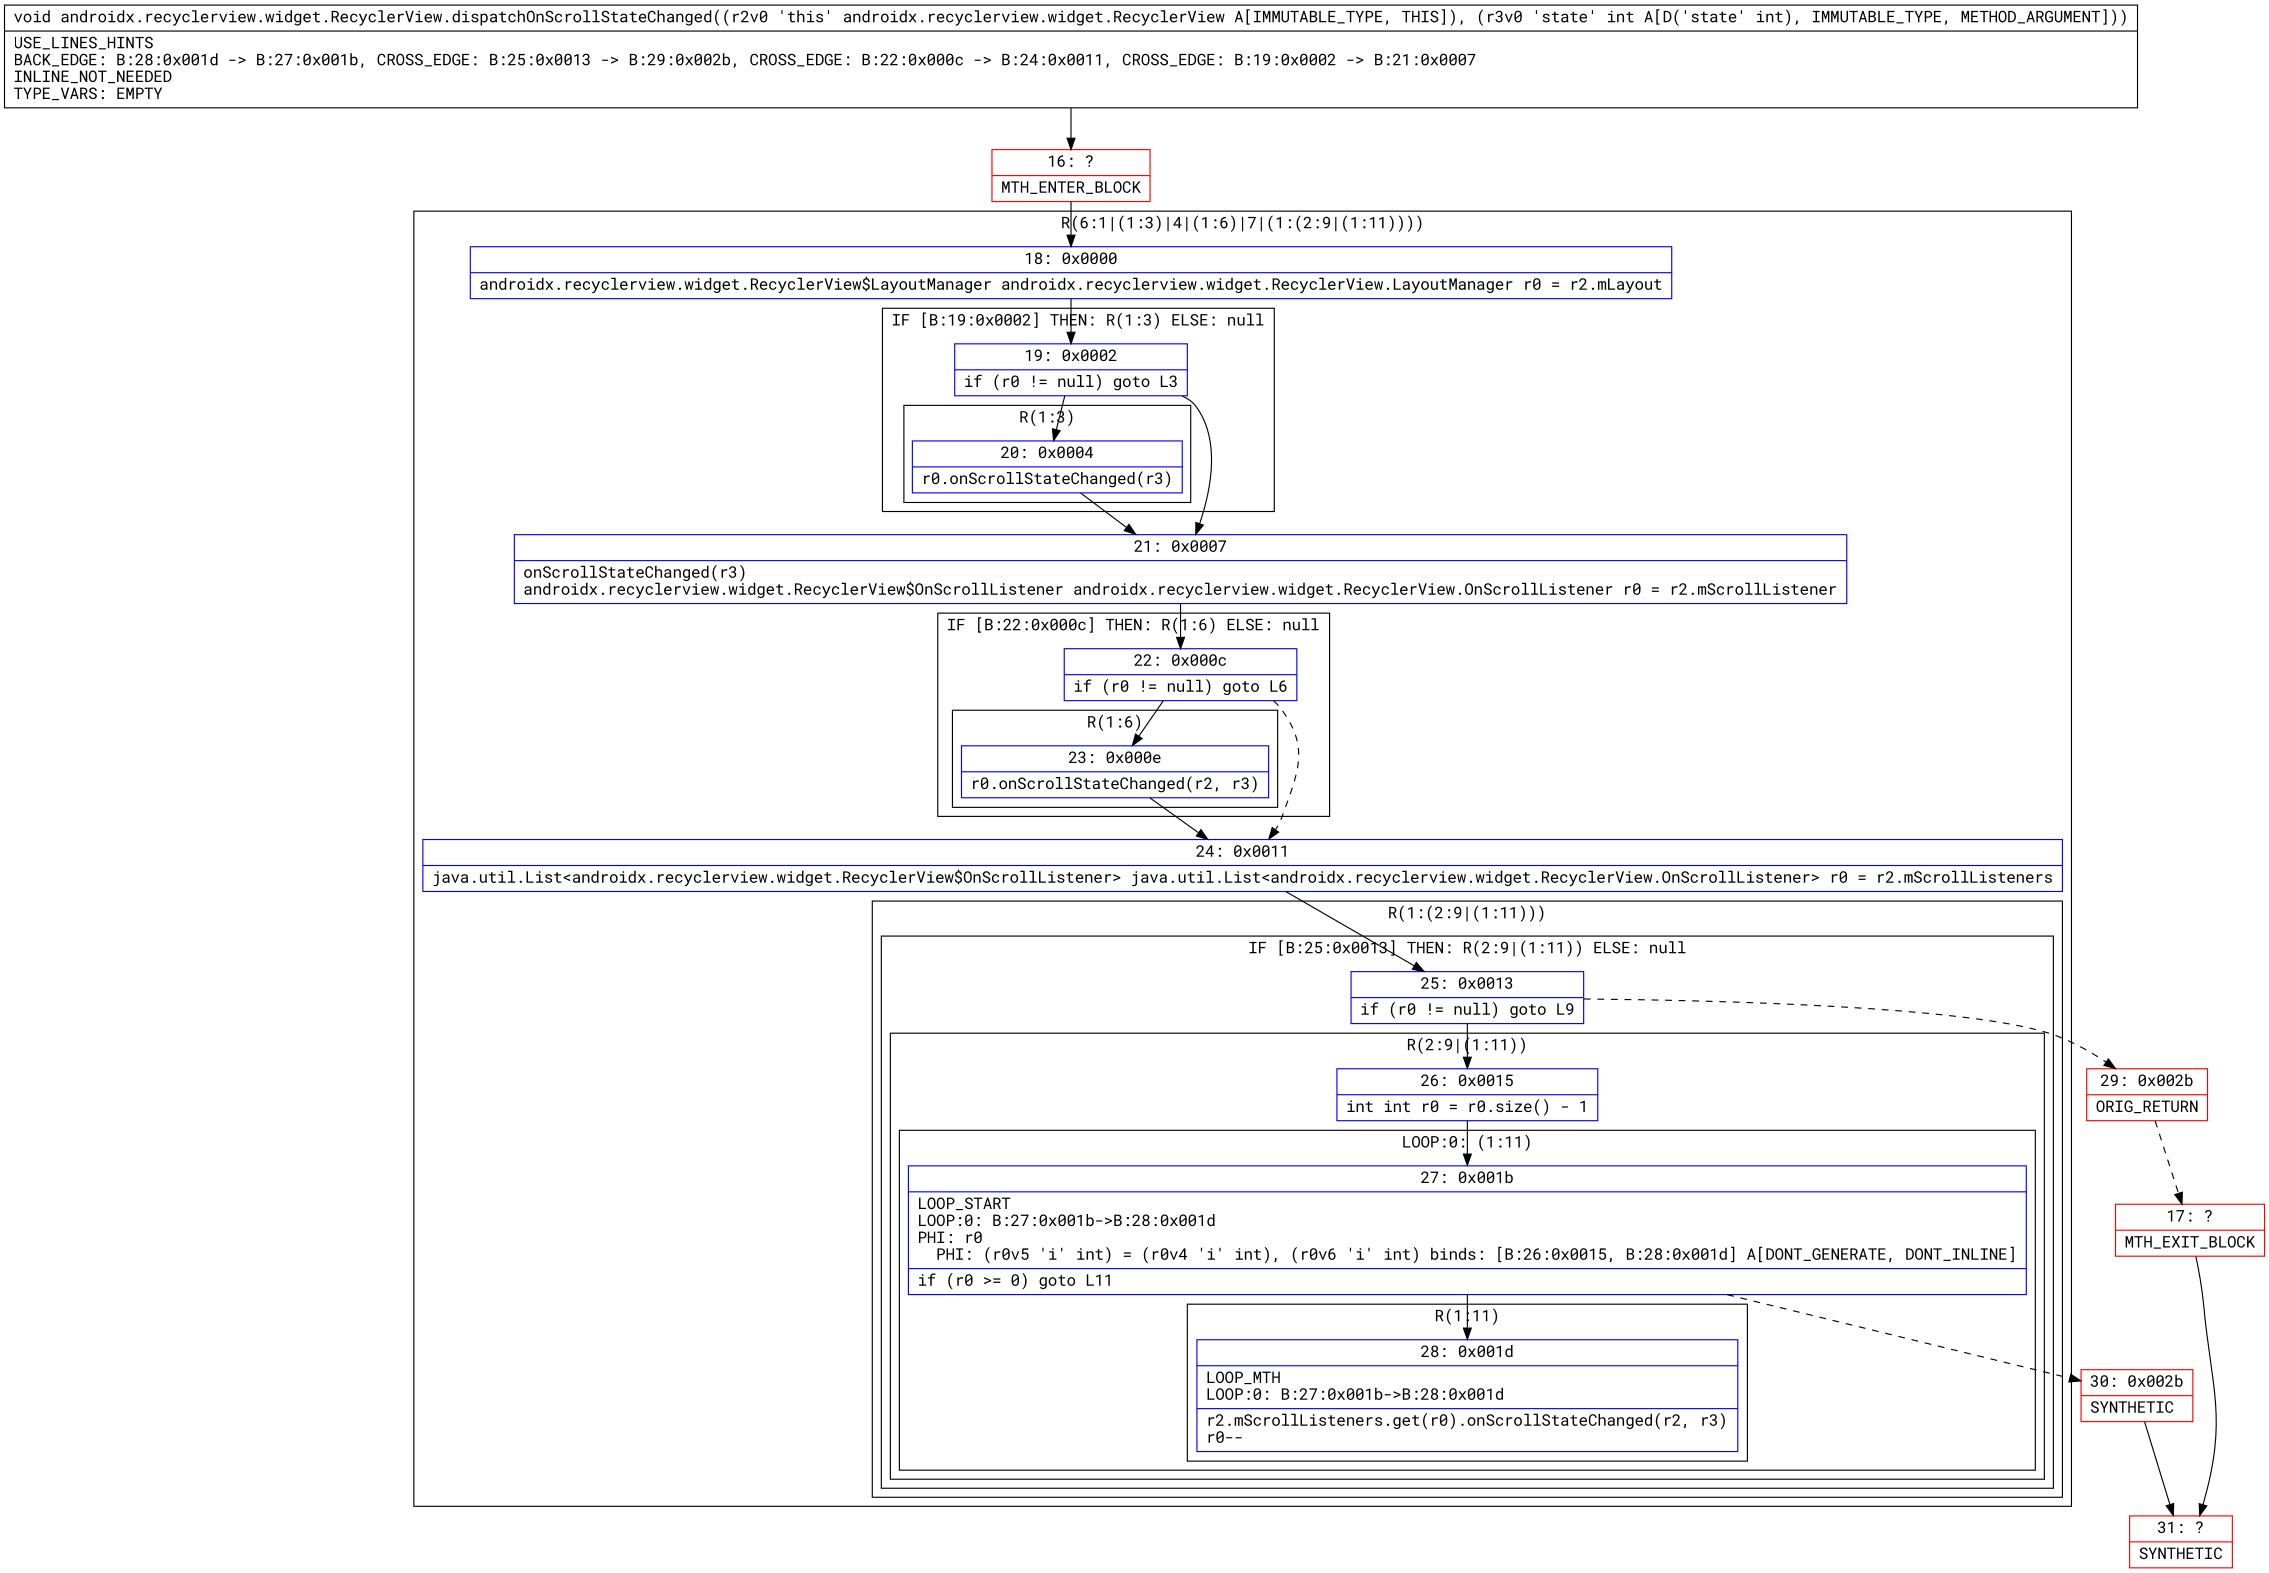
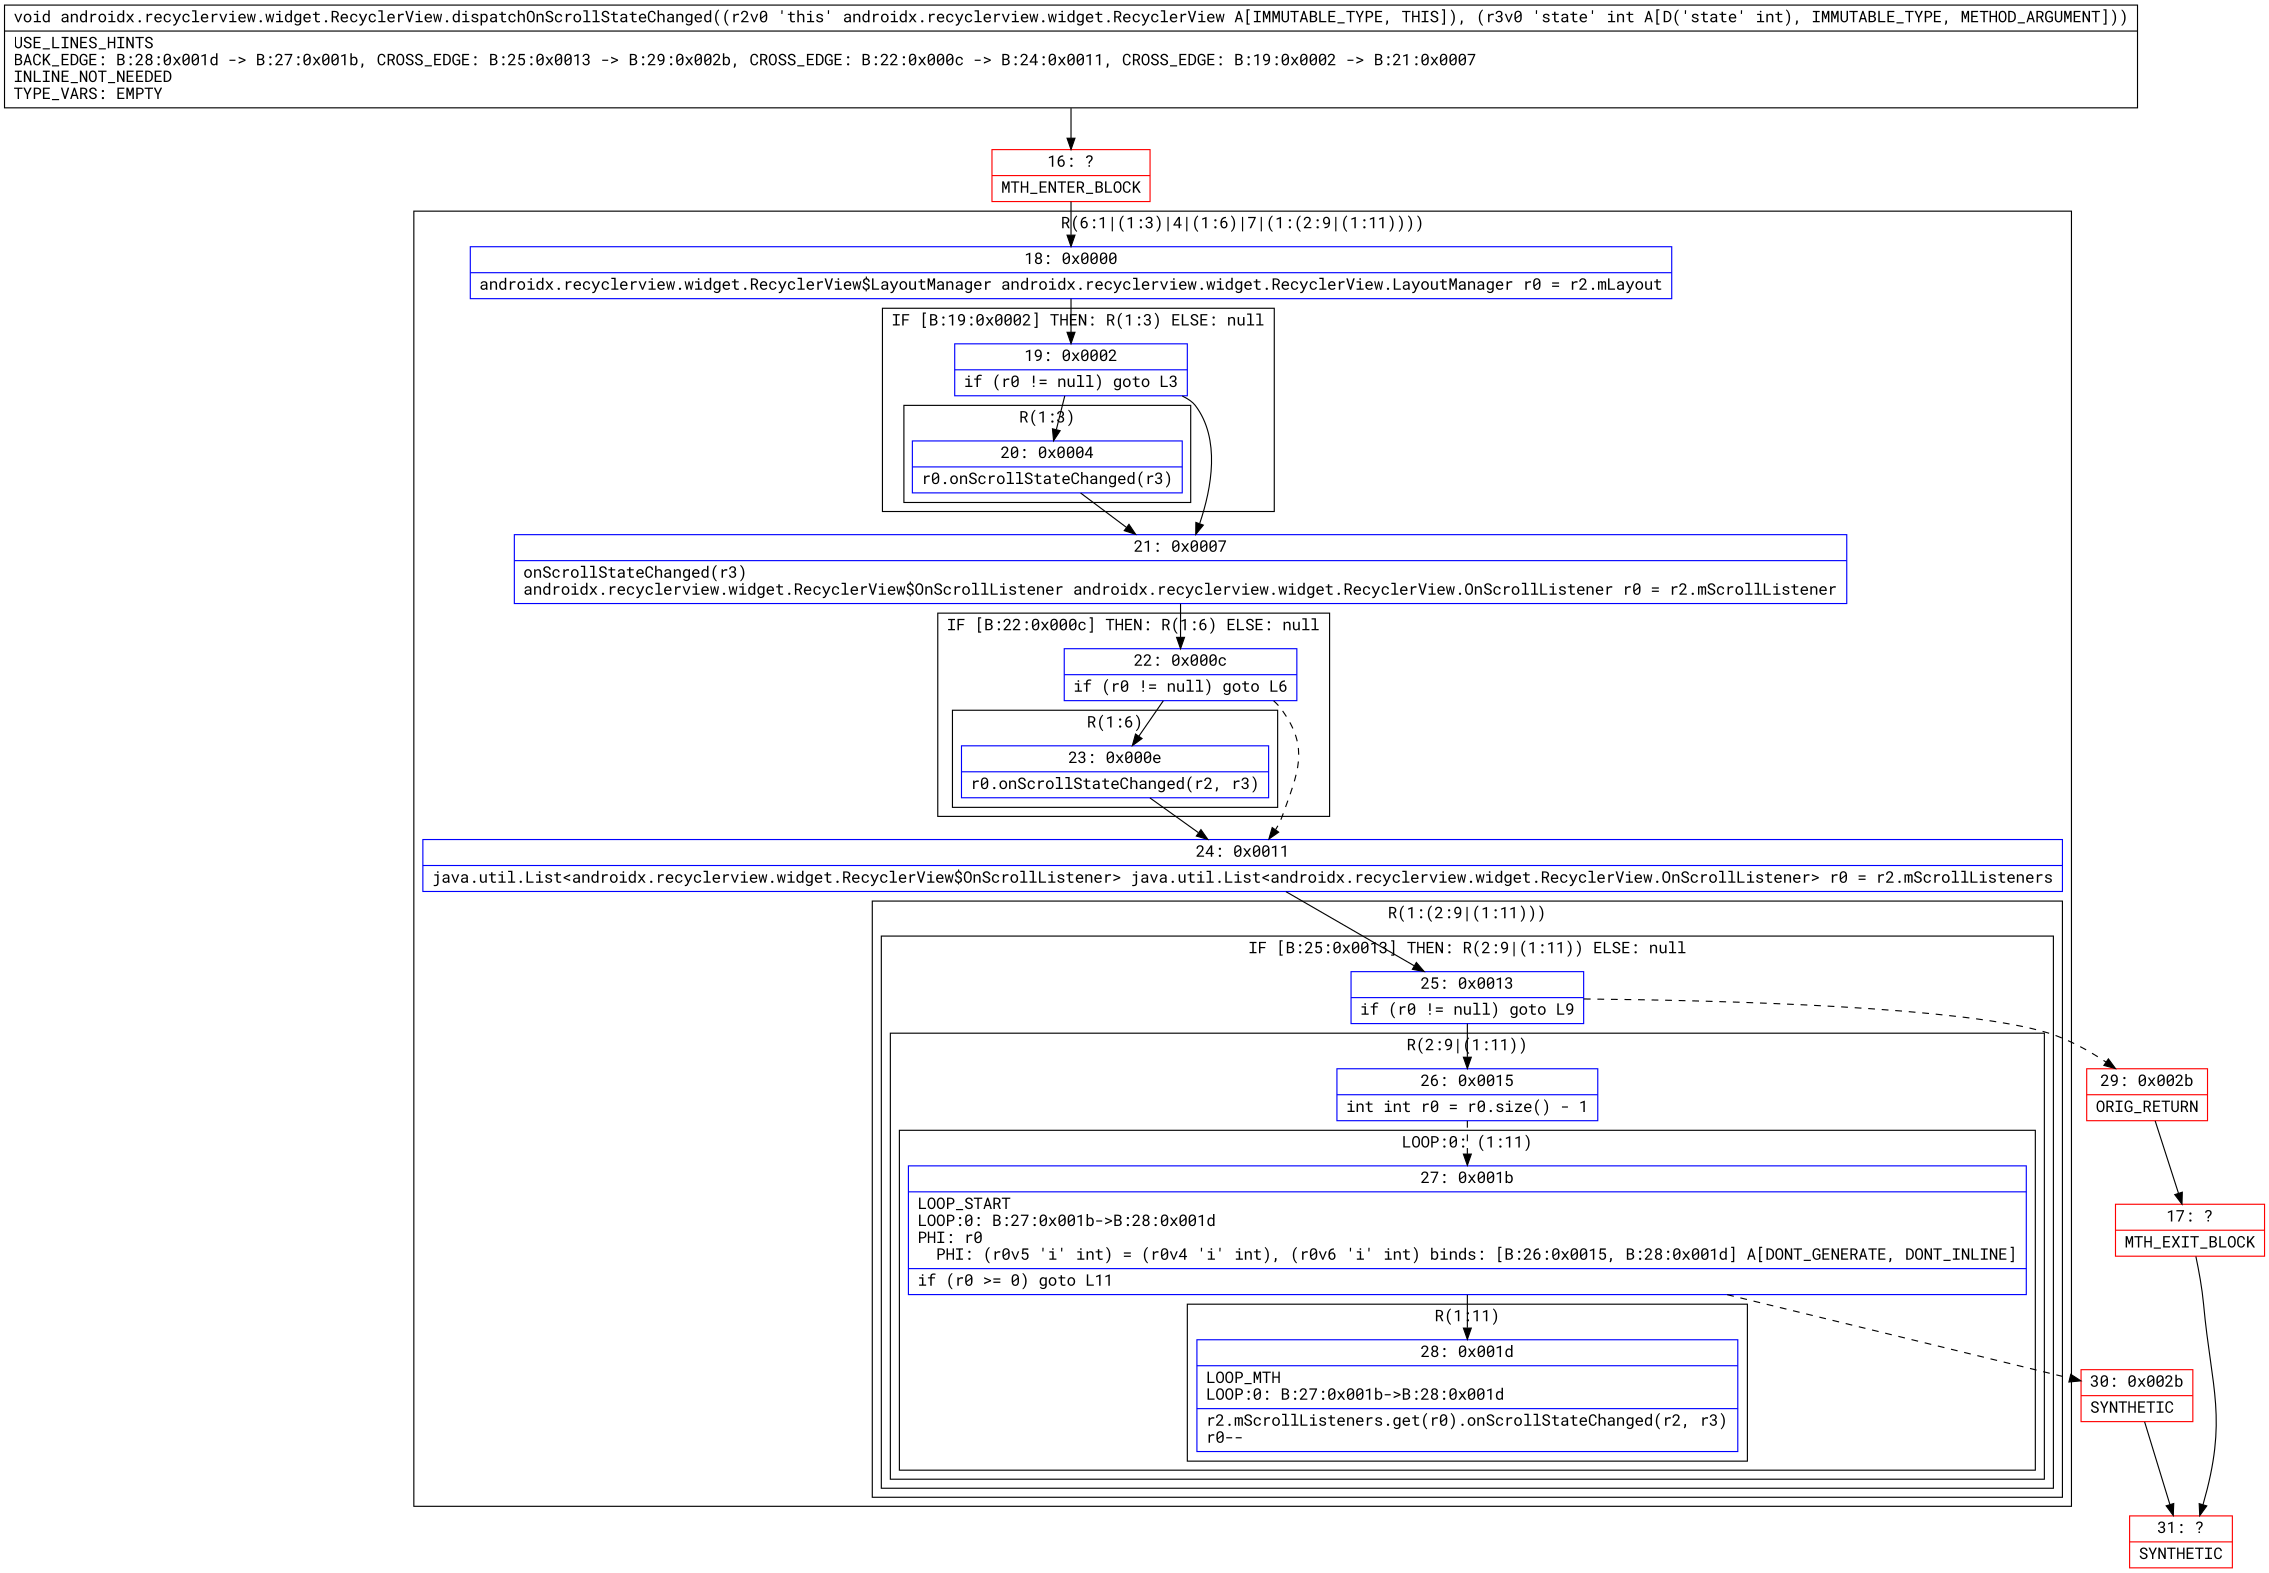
edge "26: 0x0015" -> "27: 0x001b": style solid -> dashed
edge "29: 0x002b" -> "17: ?": style dashed -> solid
